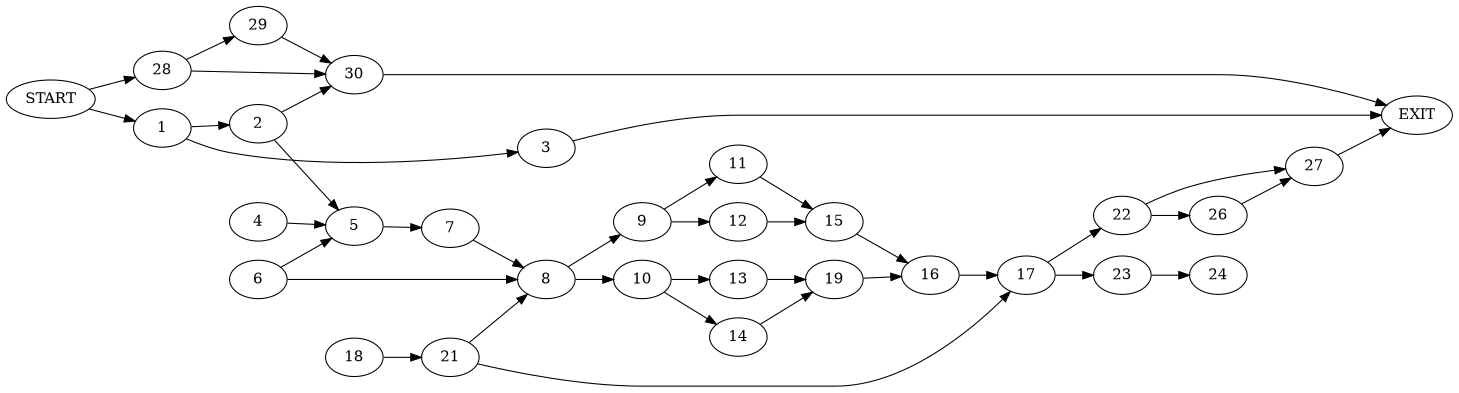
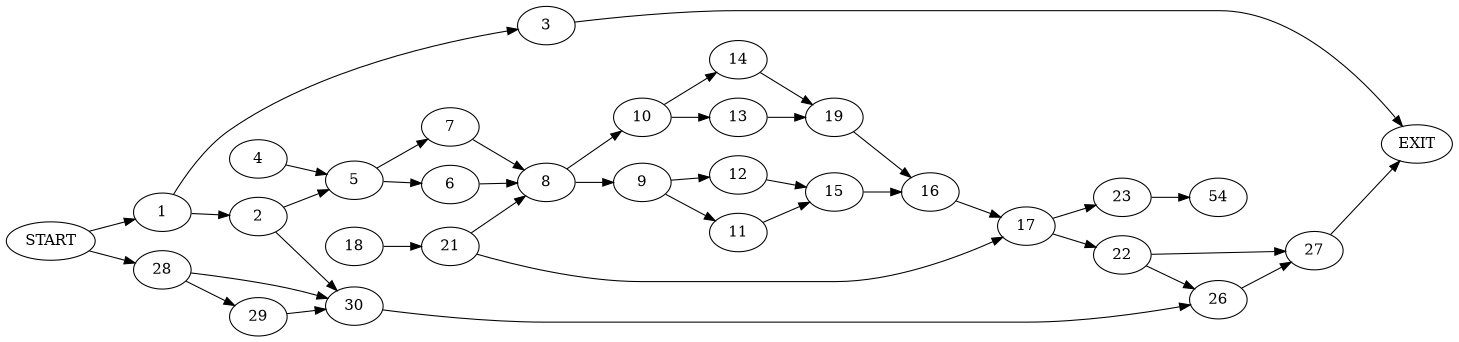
edge "30" -> "EXIT": now "30" -> "26"
edge "6" -> "5": reversed
node "24": label "24" -> "54"
